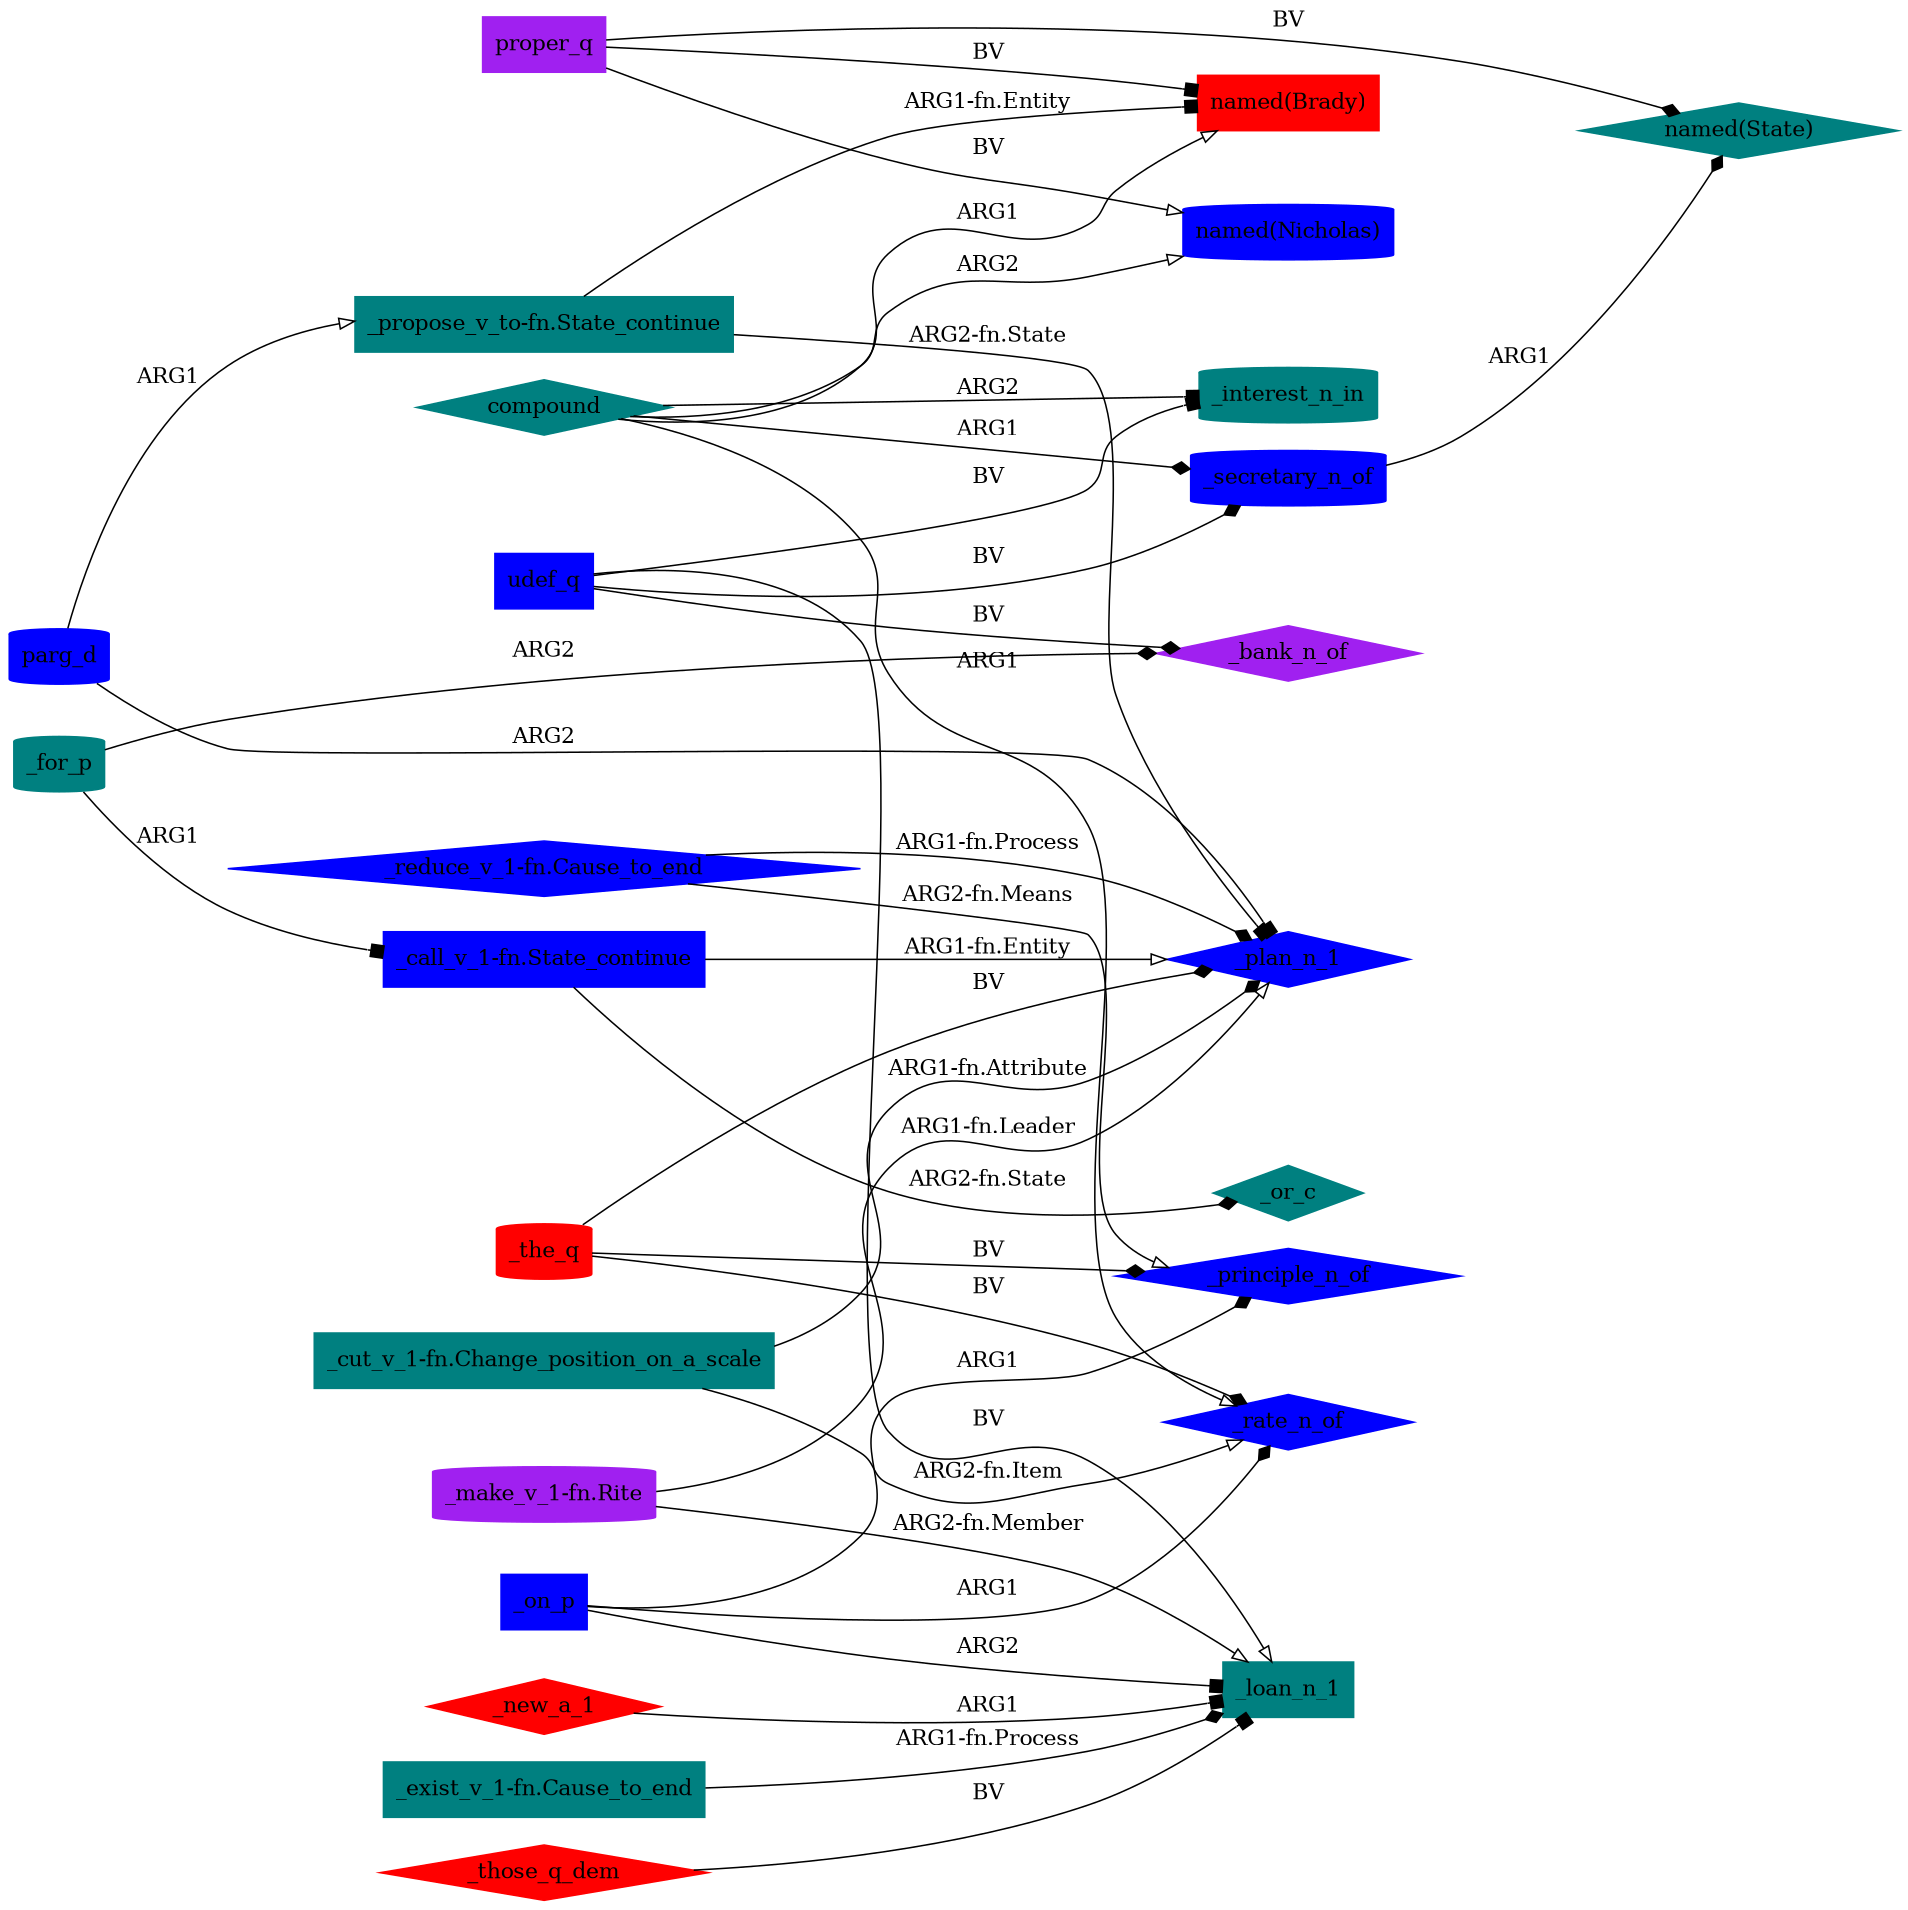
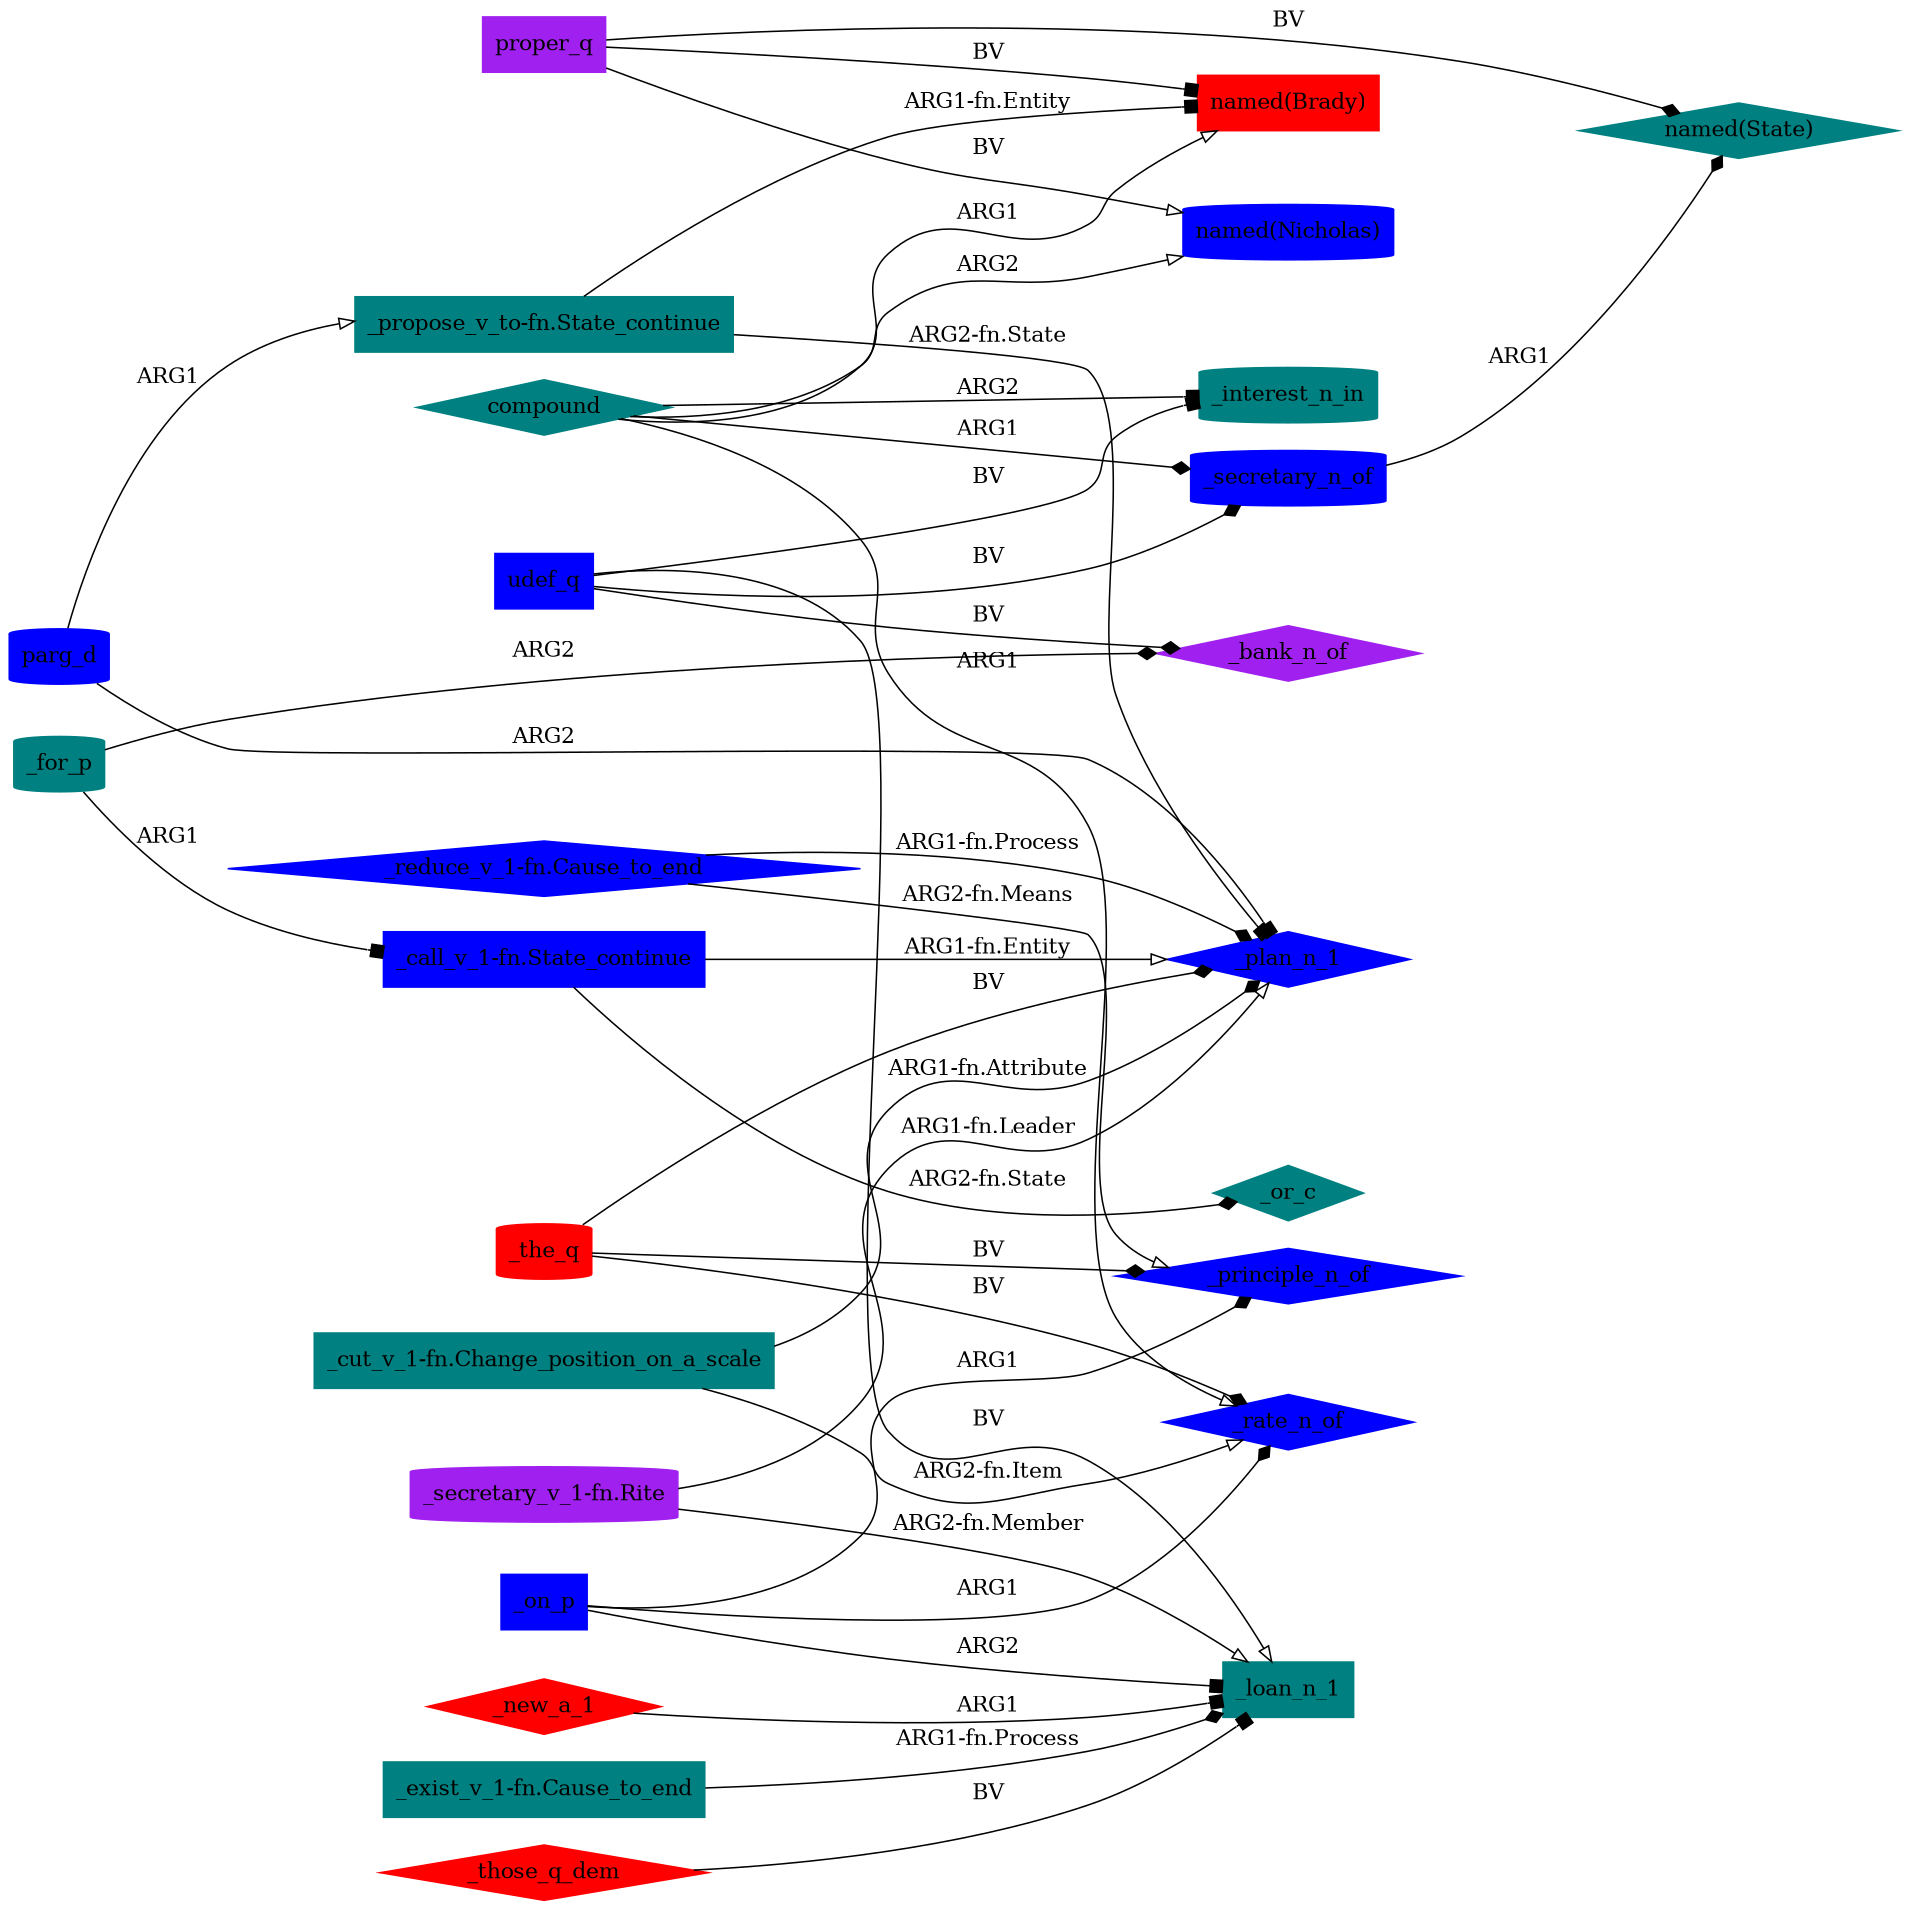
node "_make_v_1-fn.Rite": label "_make_v_1-fn.Rite" -> "_secretary_v_1-fn.Rite"
